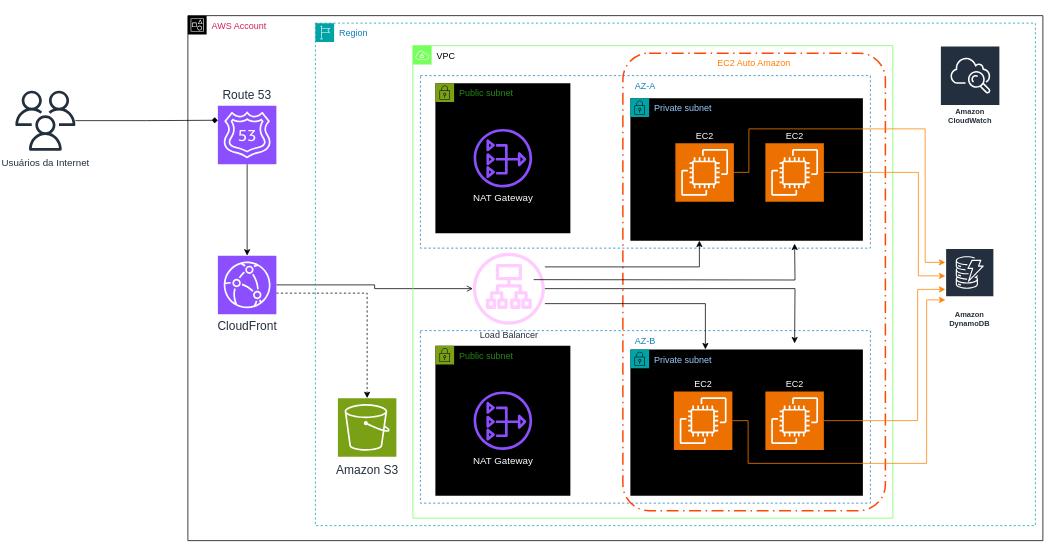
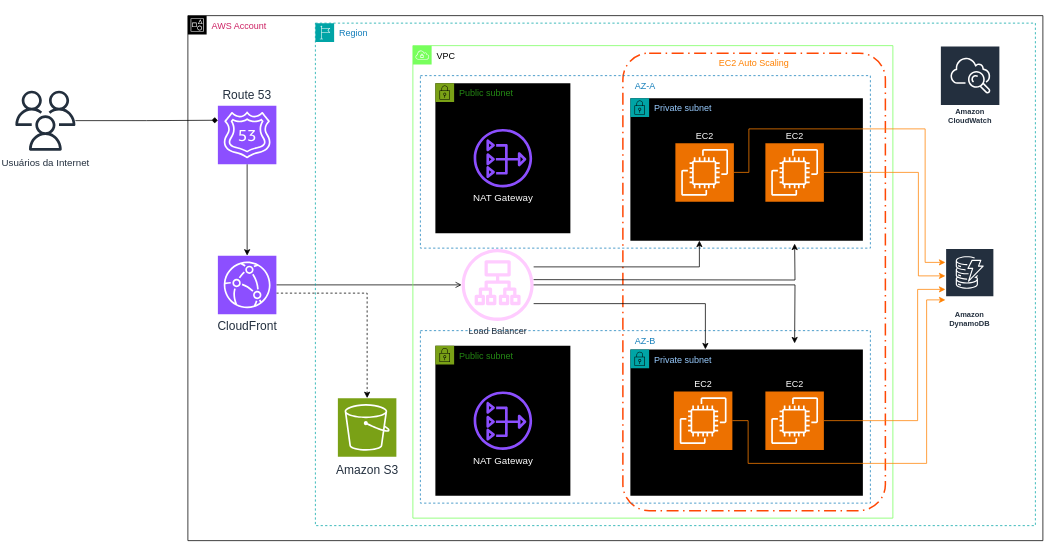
node "EC2 Auto Amazon": label "EC2 Auto Amazon" -> "EC2 Auto Scaling"
node "Load Balancer": moved (509, 288) -> (498, 285)
